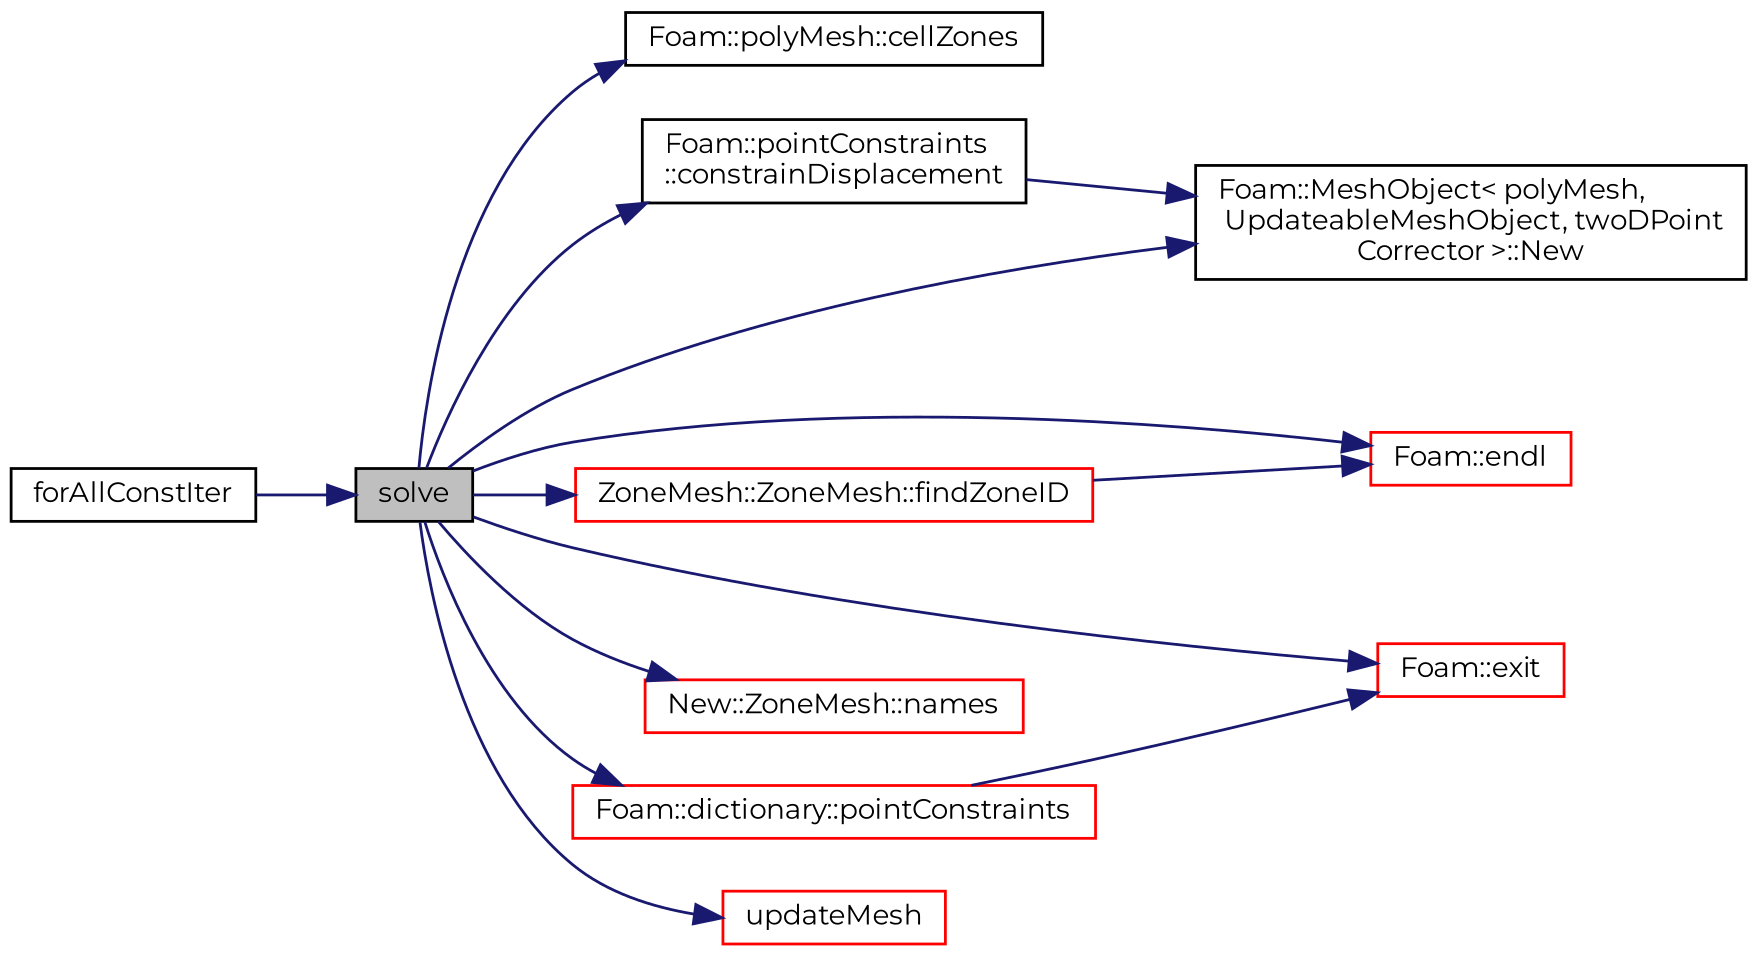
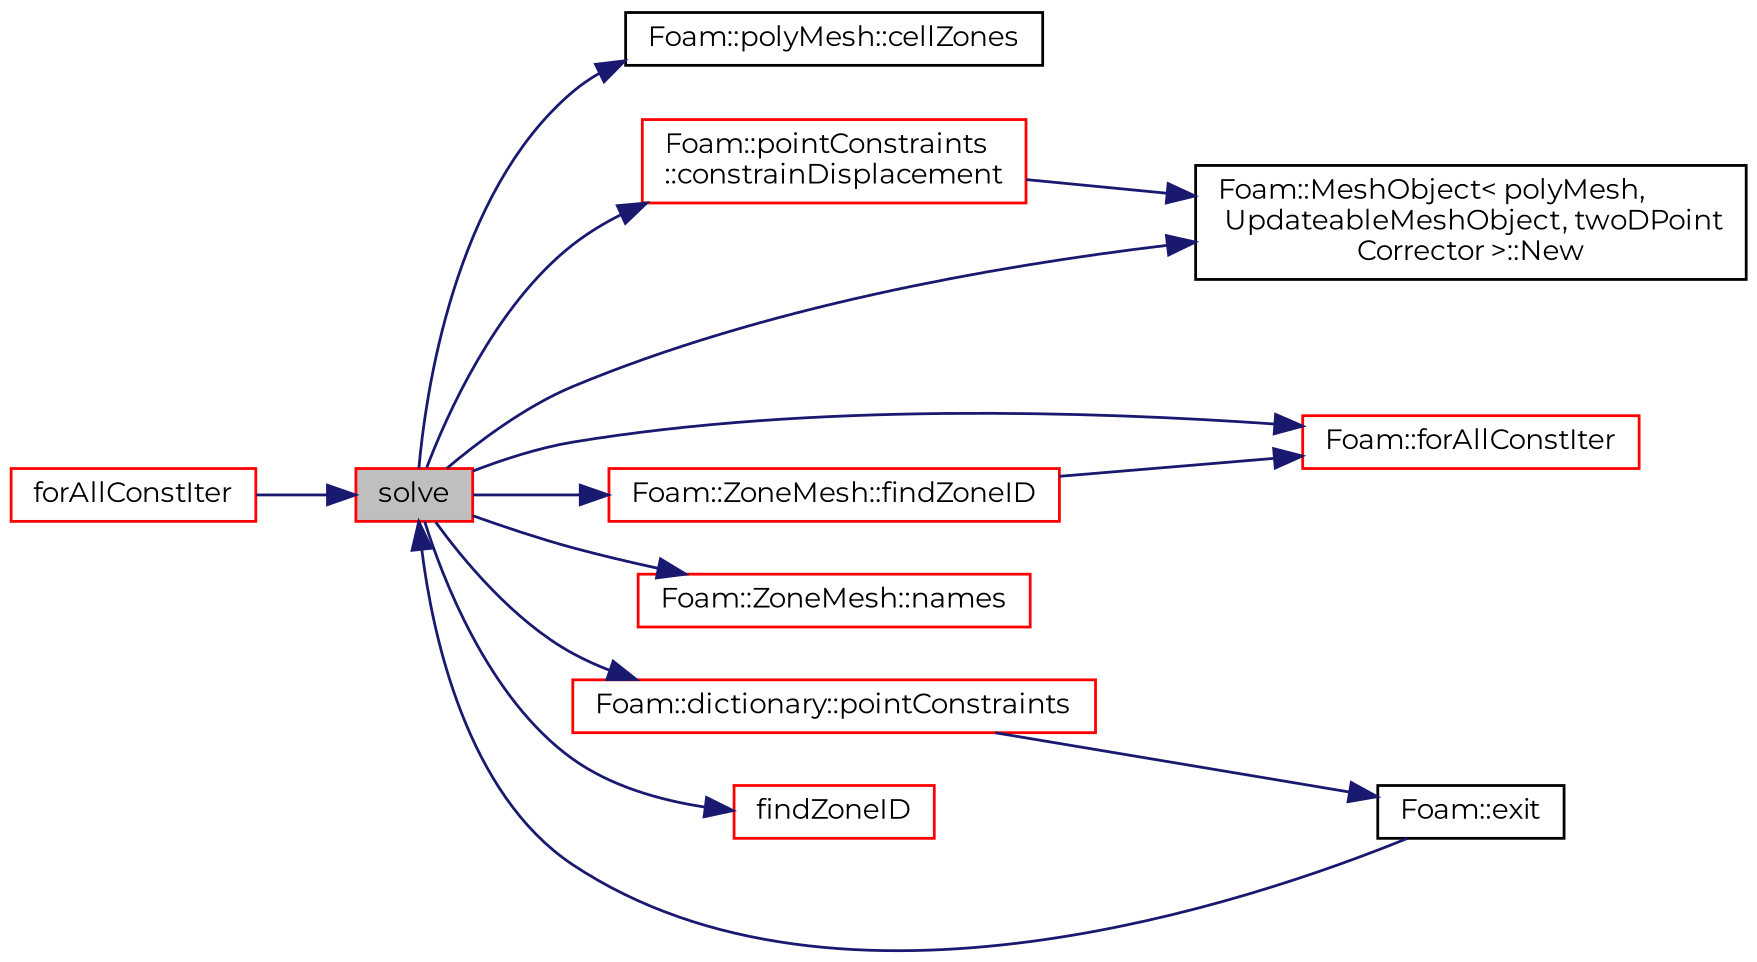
node "Foam::pointConstraints ::constrainDisplacement": color black -> red
node "Foam::endl": label "Foam::endl" -> "Foam::forAllConstIter"
node "forAllConstIter": color black -> red
node "solve": color black -> red
node "ZoneMesh::ZoneMesh::findZoneID": label "ZoneMesh::ZoneMesh::findZoneID" -> "Foam::ZoneMesh::findZoneID"
edge "solve" -> "Foam::exit": reversed
node "Foam::exit": color red -> black
node "New::ZoneMesh::names": label "New::ZoneMesh::names" -> "Foam::ZoneMesh::names"
node "updateMesh": label "updateMesh" -> "findZoneID"
